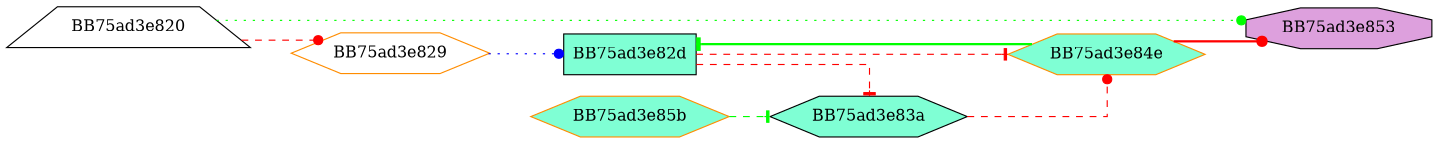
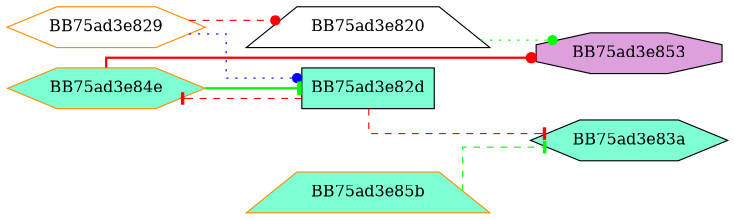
edge "BB75ad3e820" -> "BB75ad3e829": reversed
node "BB75ad3e85b": shape hexagon -> trapezium
edge "BB75ad3e83a" -> "BB75ad3e84e": removed
